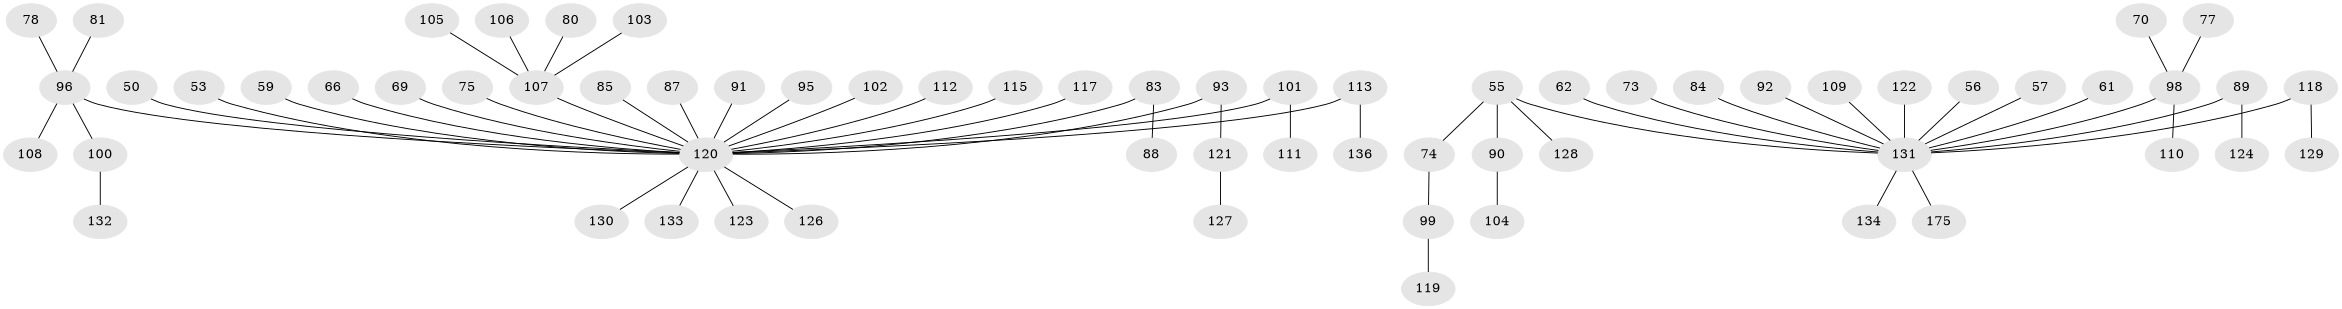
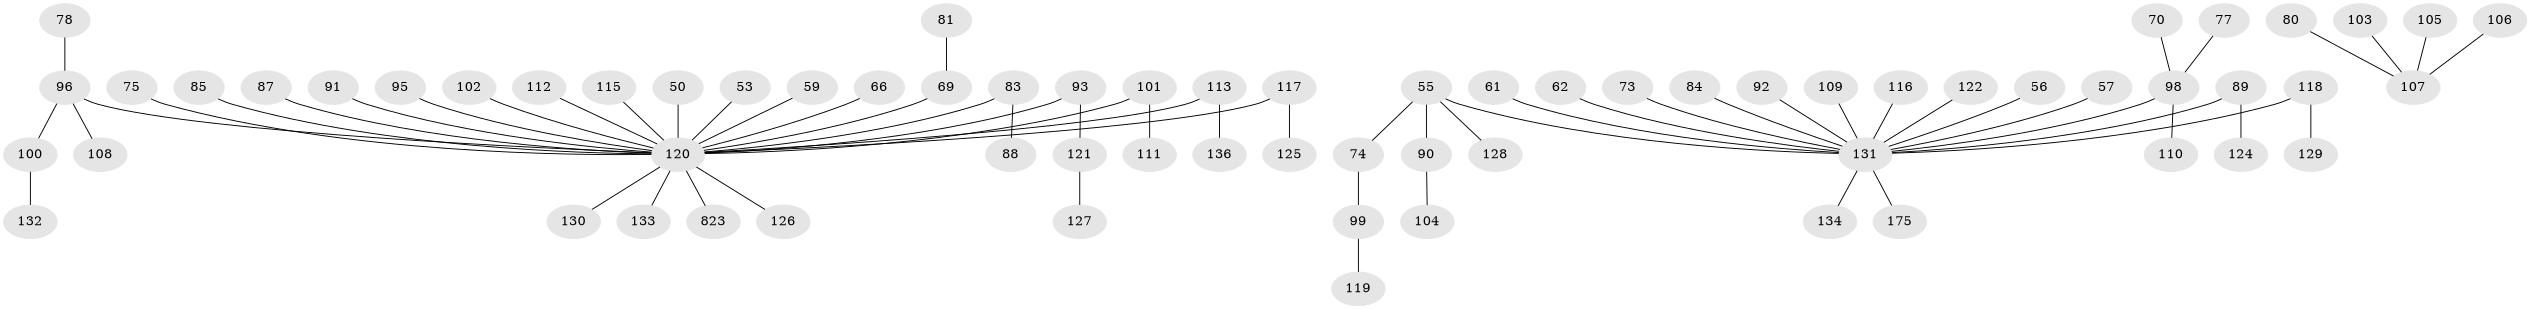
edge "81" -- "96": now "81" -- "69"
node "116": added
edge "107" -- "120": removed
node "125": added
node "123": label "123" -> "823"
